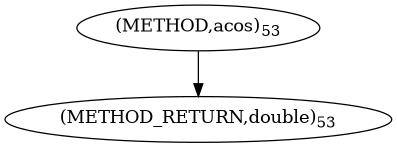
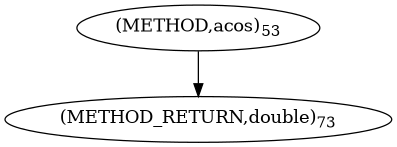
node "(METHOD_RETURN,double)": text "53" -> "73"
